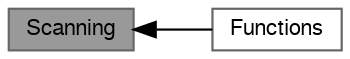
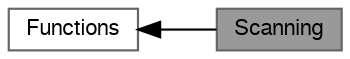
edge "Functions" -> "Scanning": reversed
